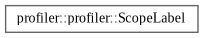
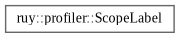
node "profiler::profiler::ScopeLabel": label "profiler::profiler::ScopeLabel" -> "ruy::profiler::ScopeLabel"
